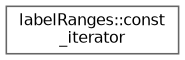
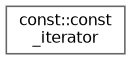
node "labelRanges::const _iterator": label "labelRanges::const _iterator" -> "const::const _iterator"
